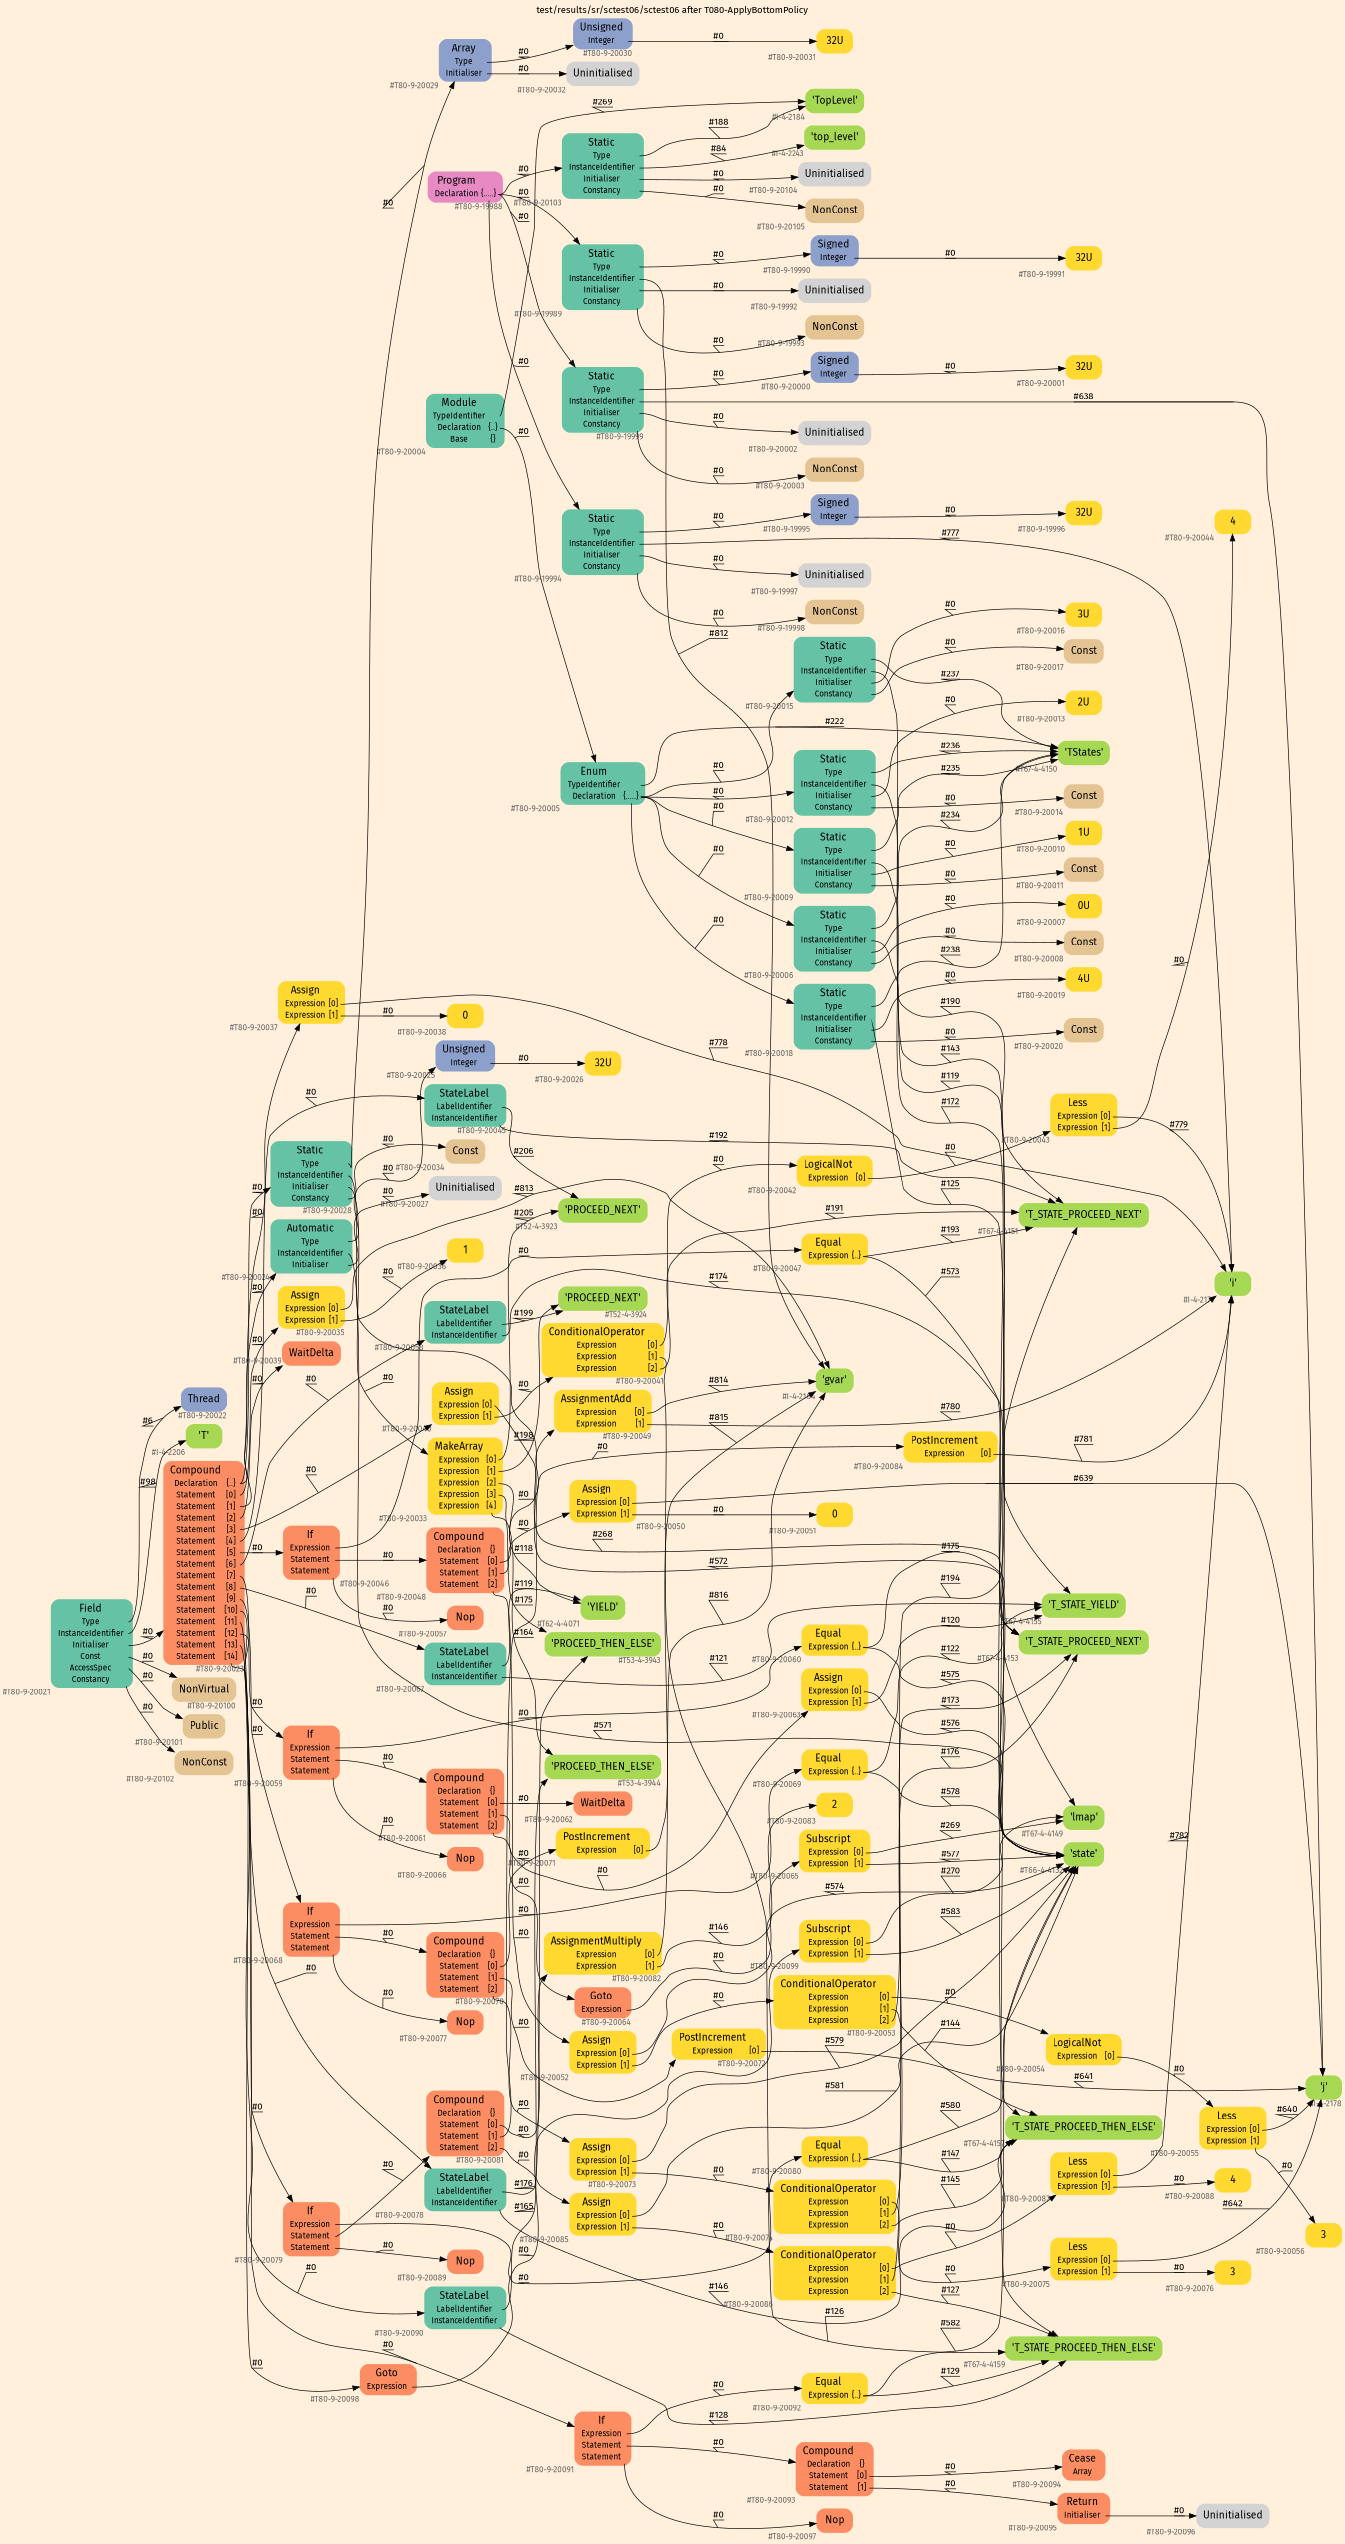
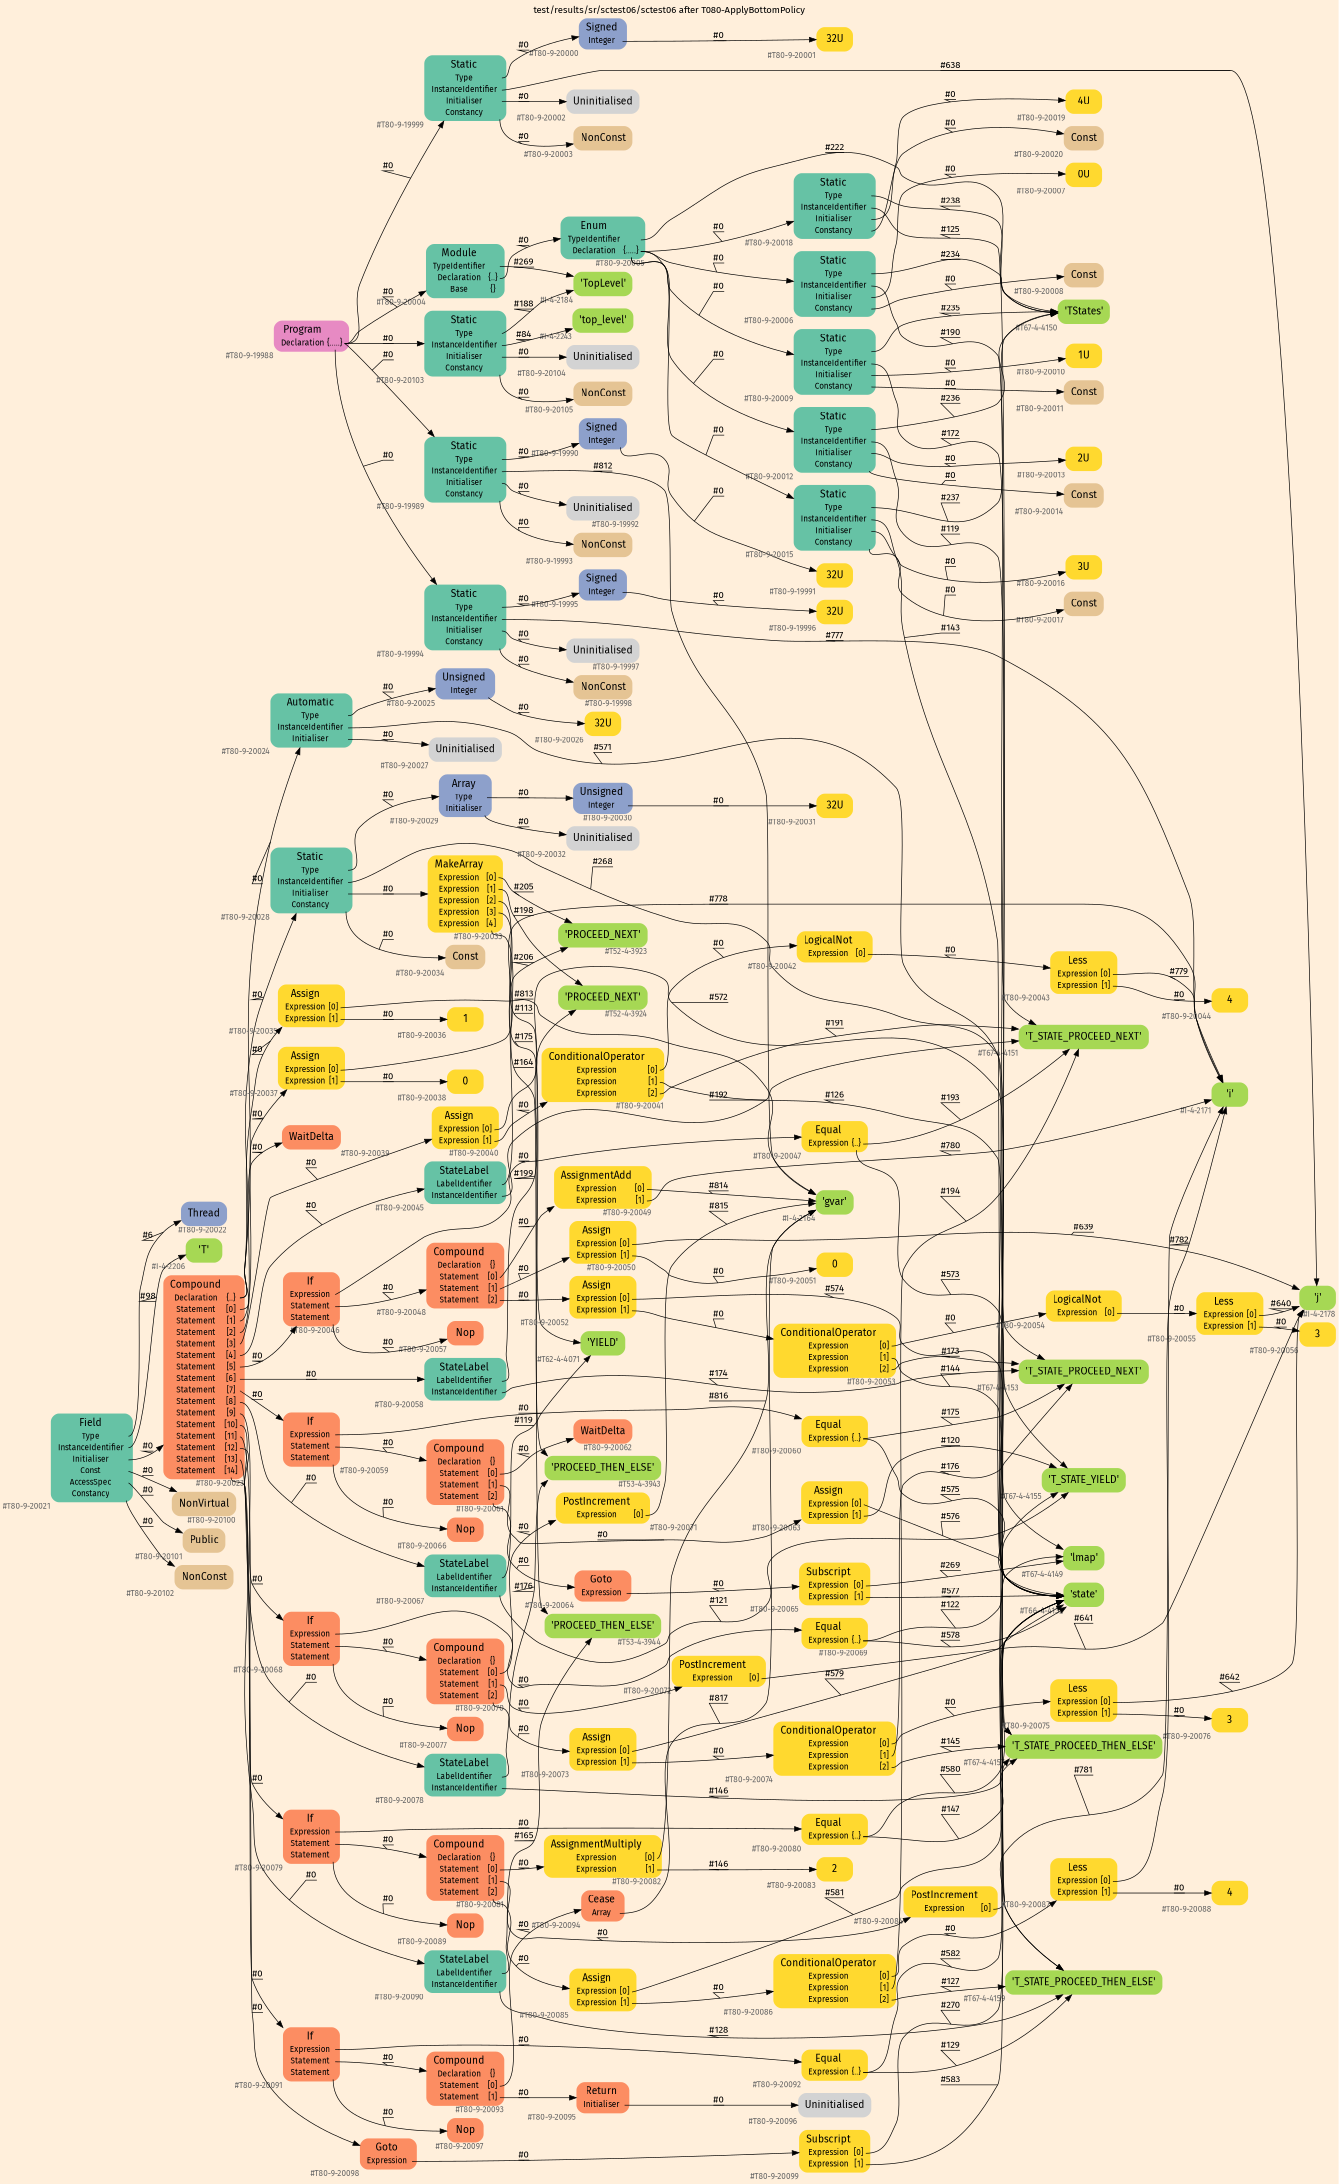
edge "Program" -> "Module": added, label "#0"
edge "MakeArray" -> "'YIELD'": label "#118" -> "#113"
edge "Cease" -> "'gvar'": added, label "#817"
